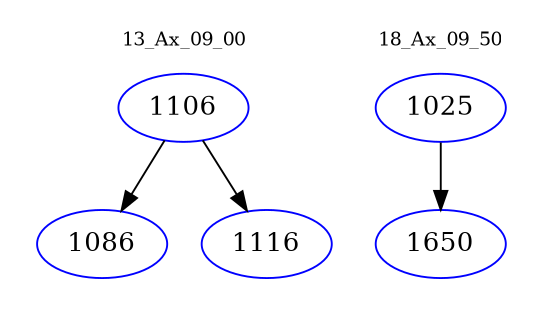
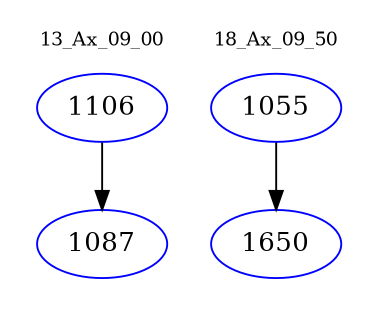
node "1025": label "1025" -> "1055"
node "1086": label "1086" -> "1087"
node "1116": removed
